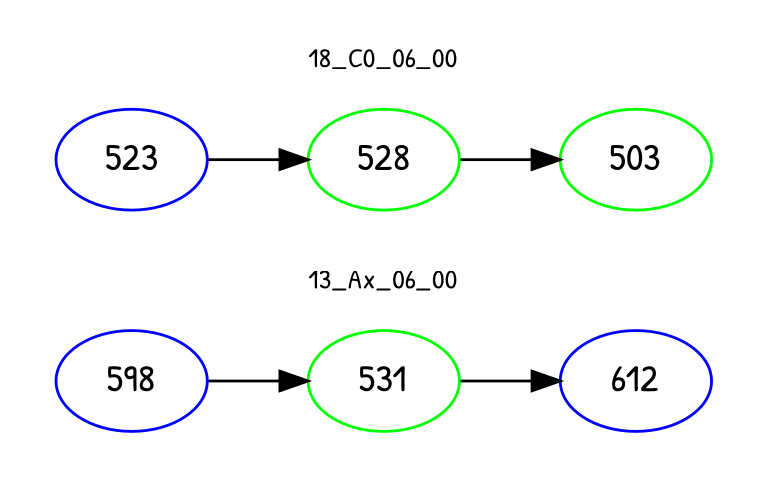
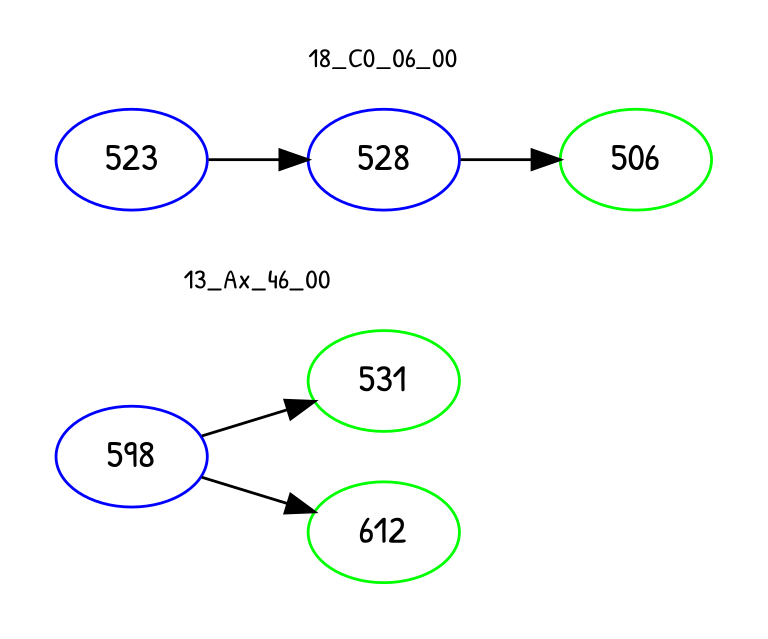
node "528": color green -> blue
node "503": label "503" -> "506"
cluster "13_Ax_06_00": label "13_Ax_06_00" -> "13_Ax_46_00"
edge "531" -> "612": now "598" -> "612"
node "612": color blue -> green
